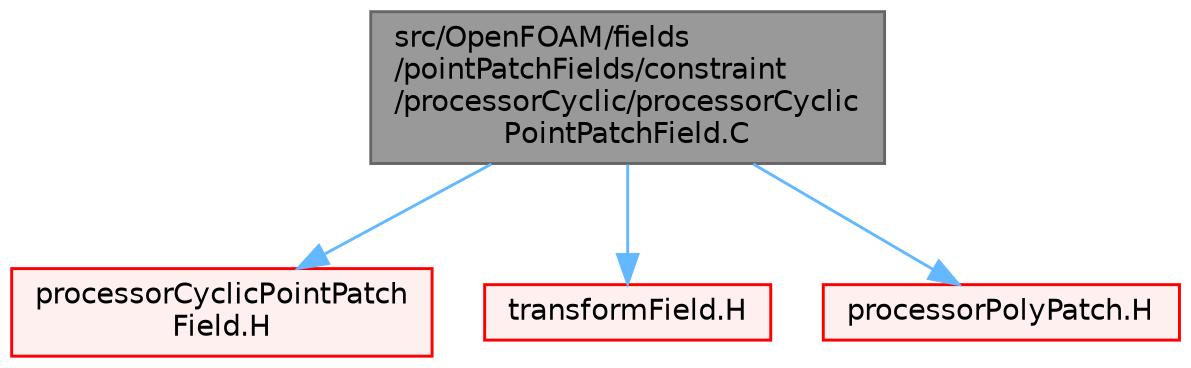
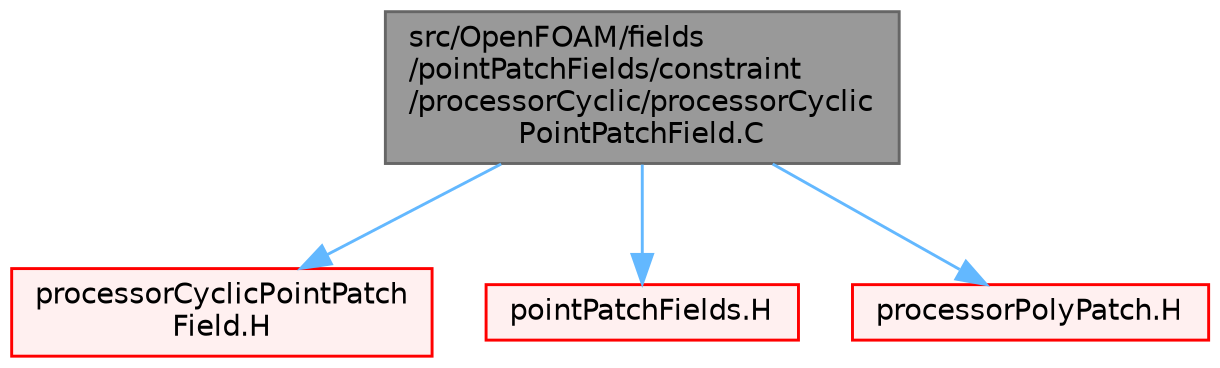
node "transformField.H": label "transformField.H" -> "pointPatchFields.H"
